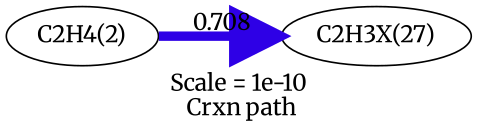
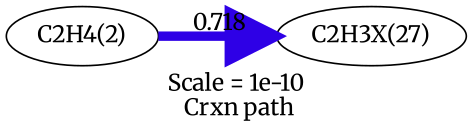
edge "C2H4(2)" -> "C2H3X(27)": label " 0.708" -> " 0.718"
